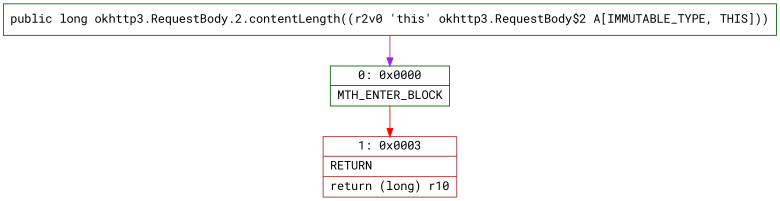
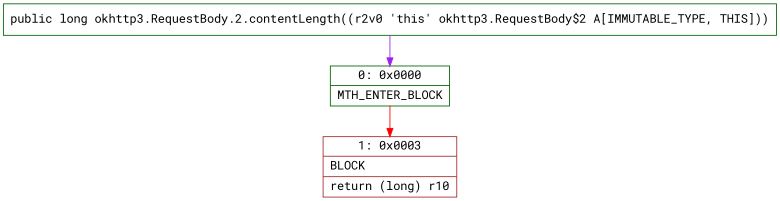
node "1: 0x0003": text "RETURN" -> "BLOCK"
